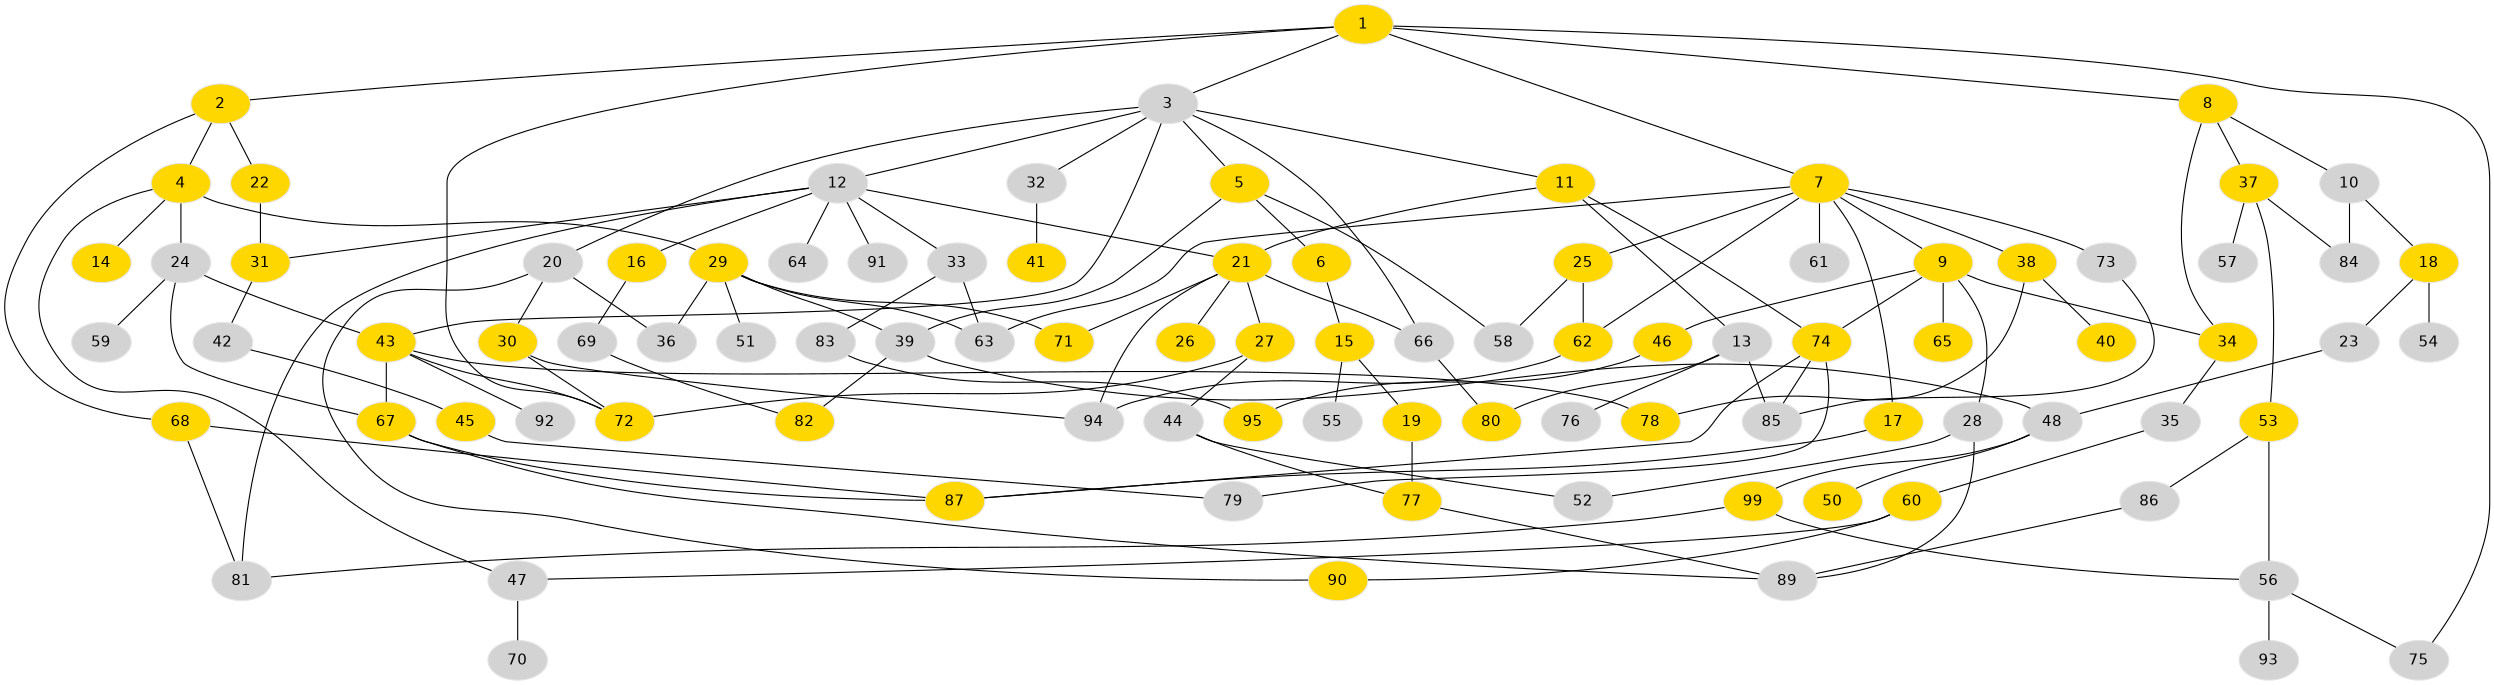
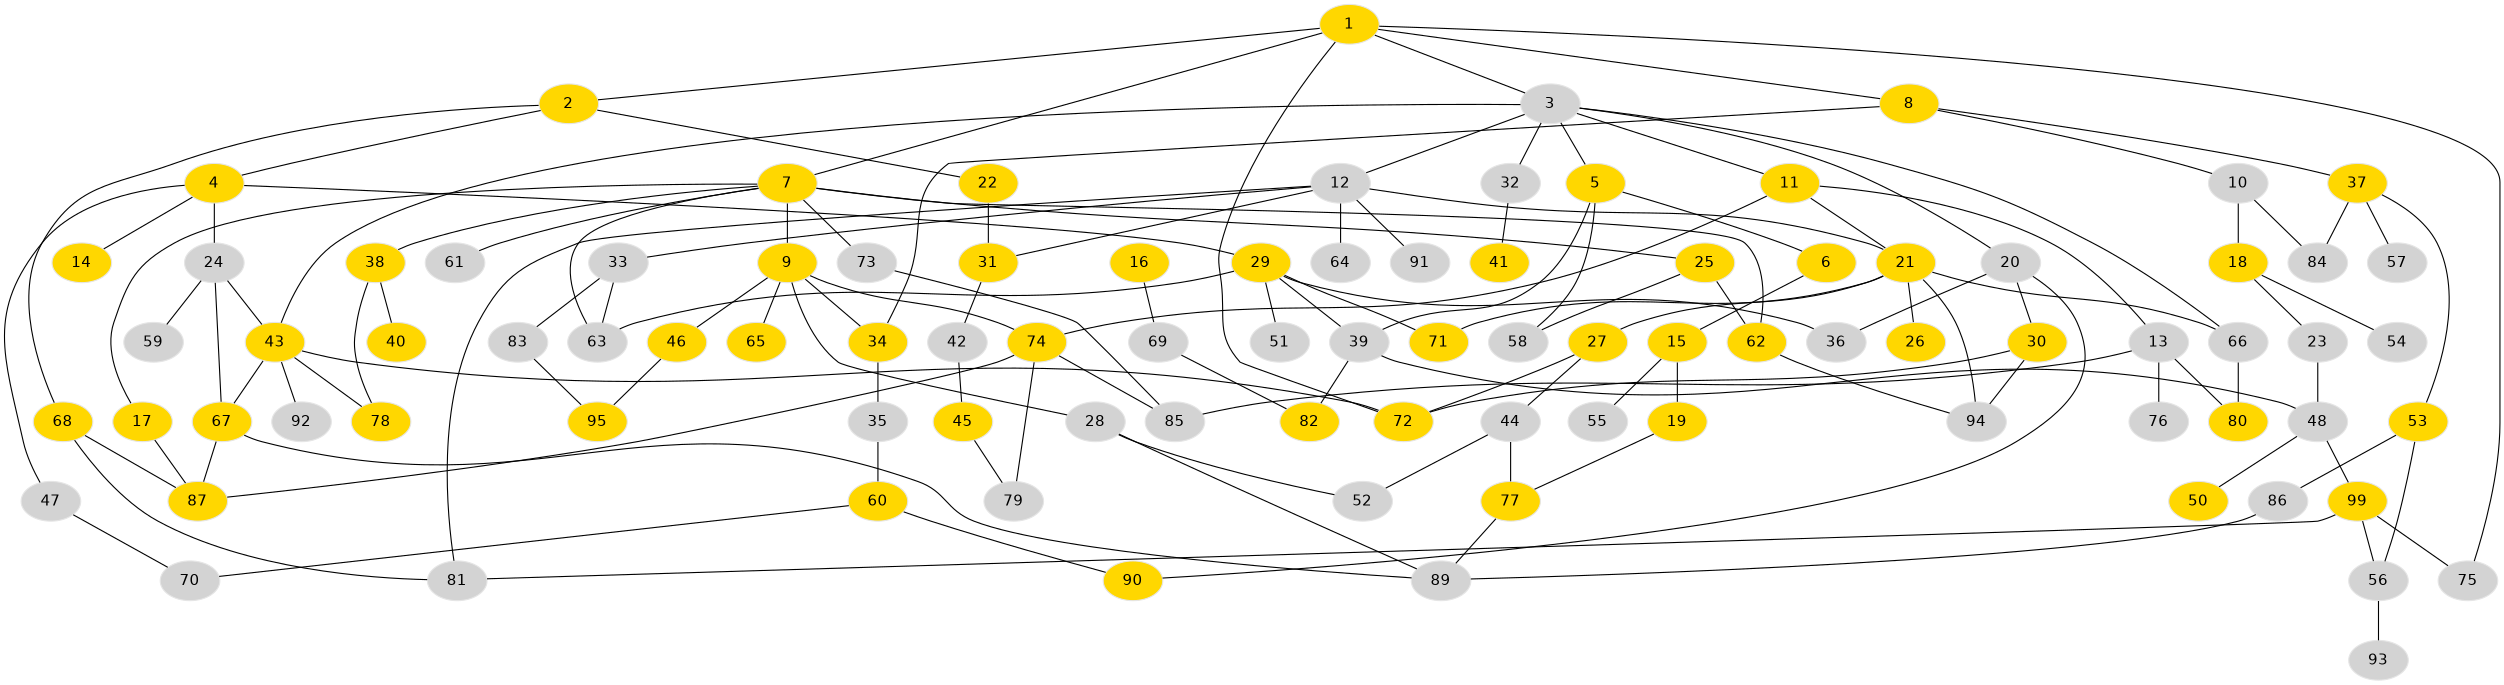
edge "12" -- "16": removed
edge "60" -- "47": now "60" -- "70"
edge "56" -- "75": now "99" -- "75"
